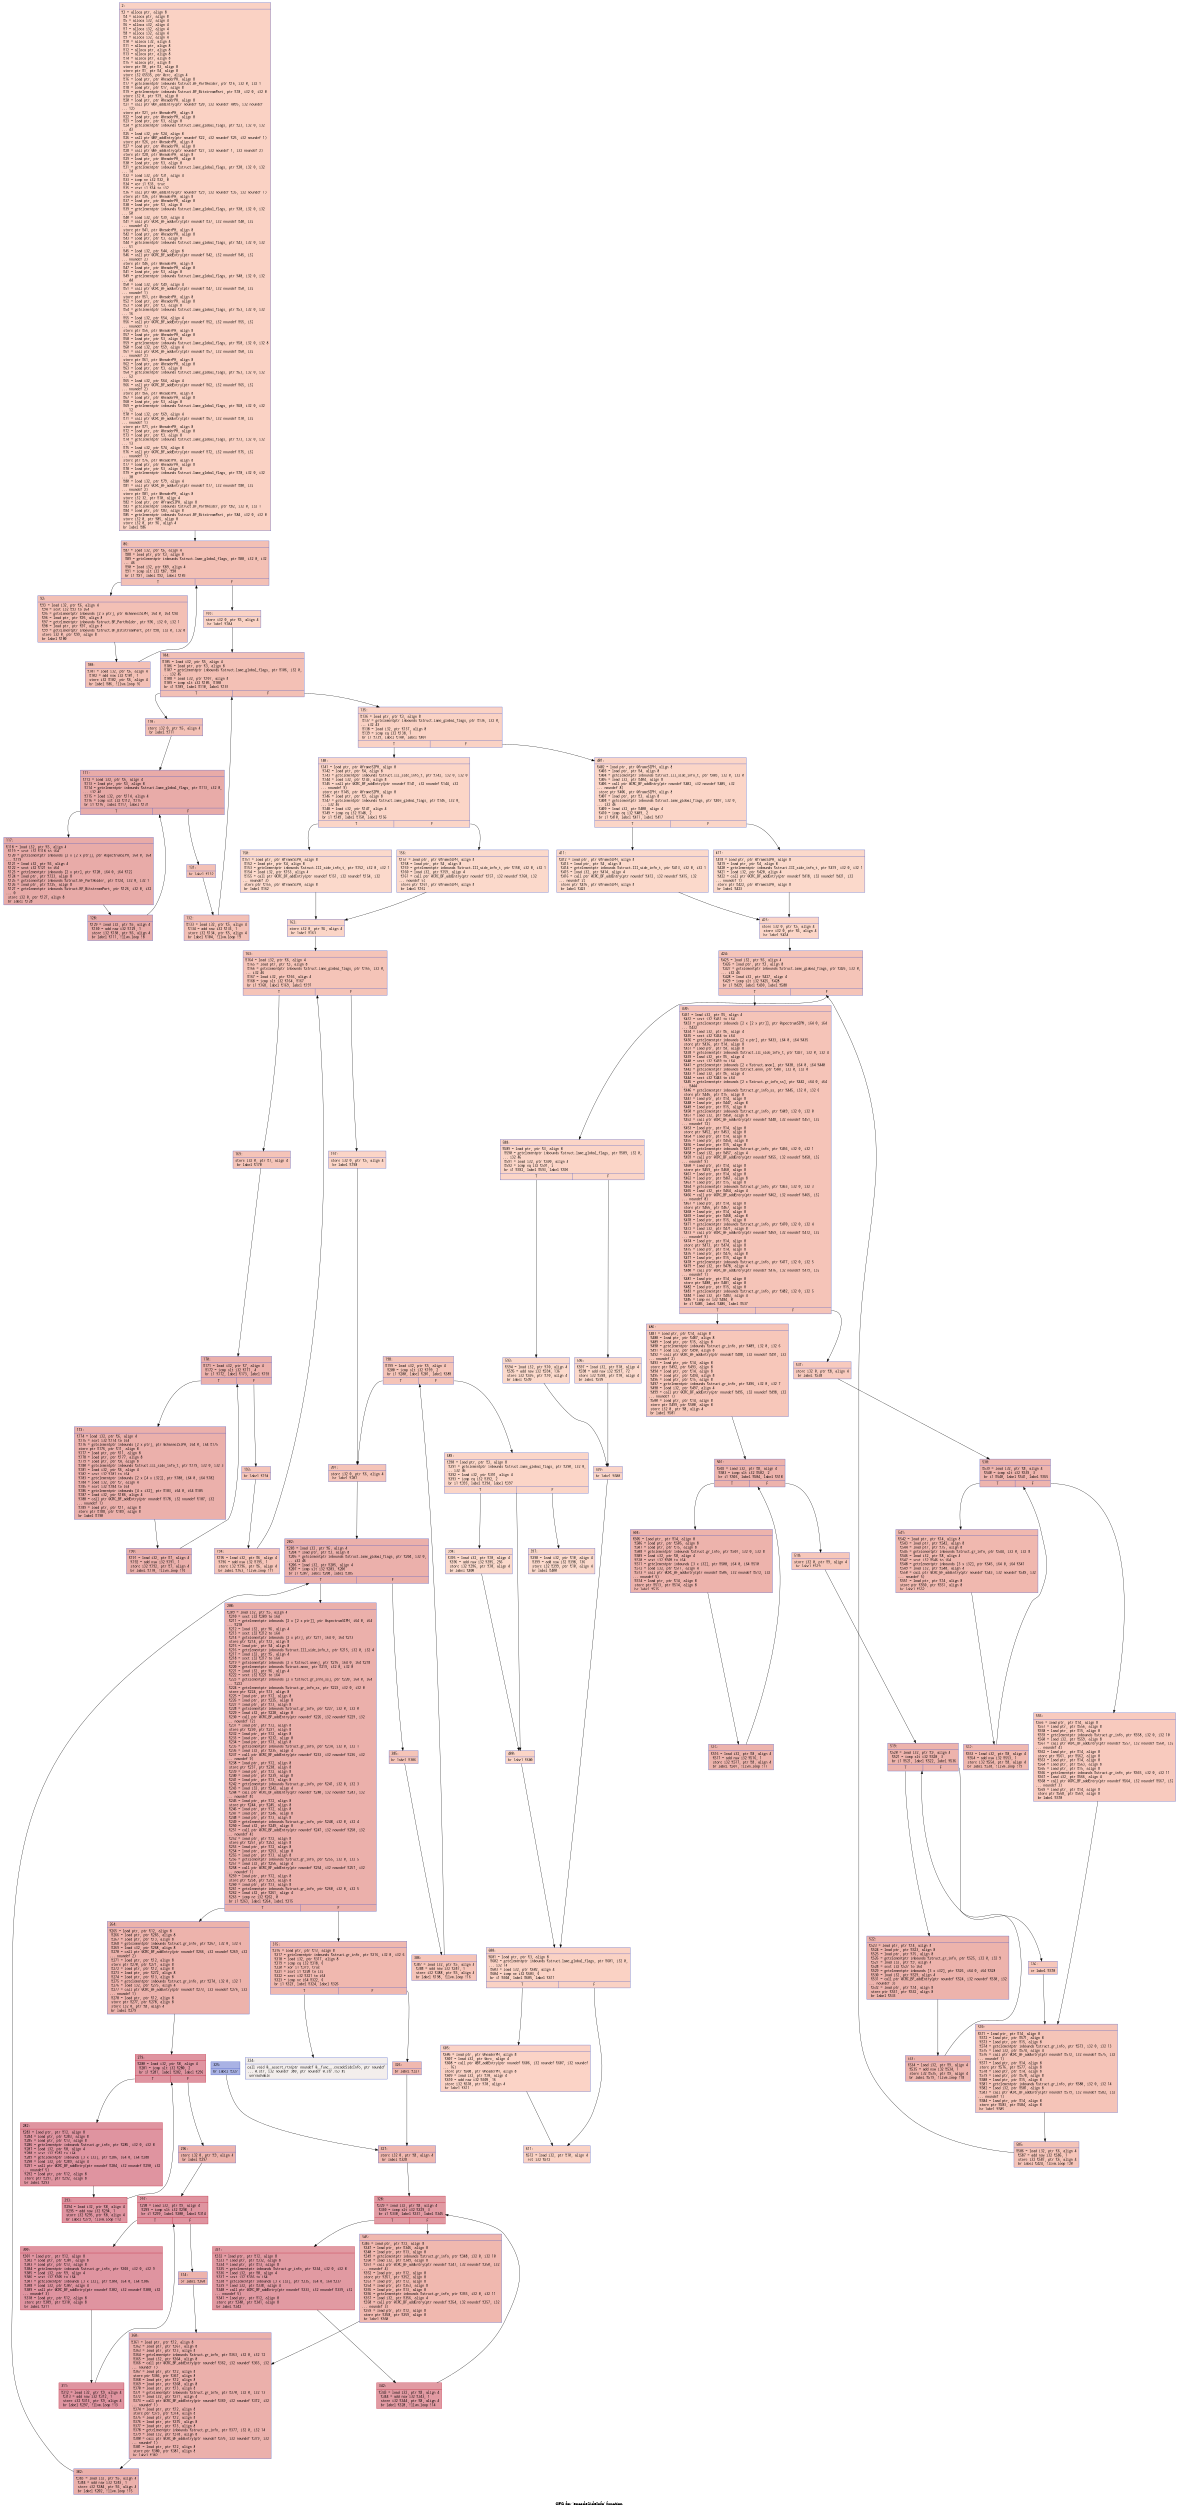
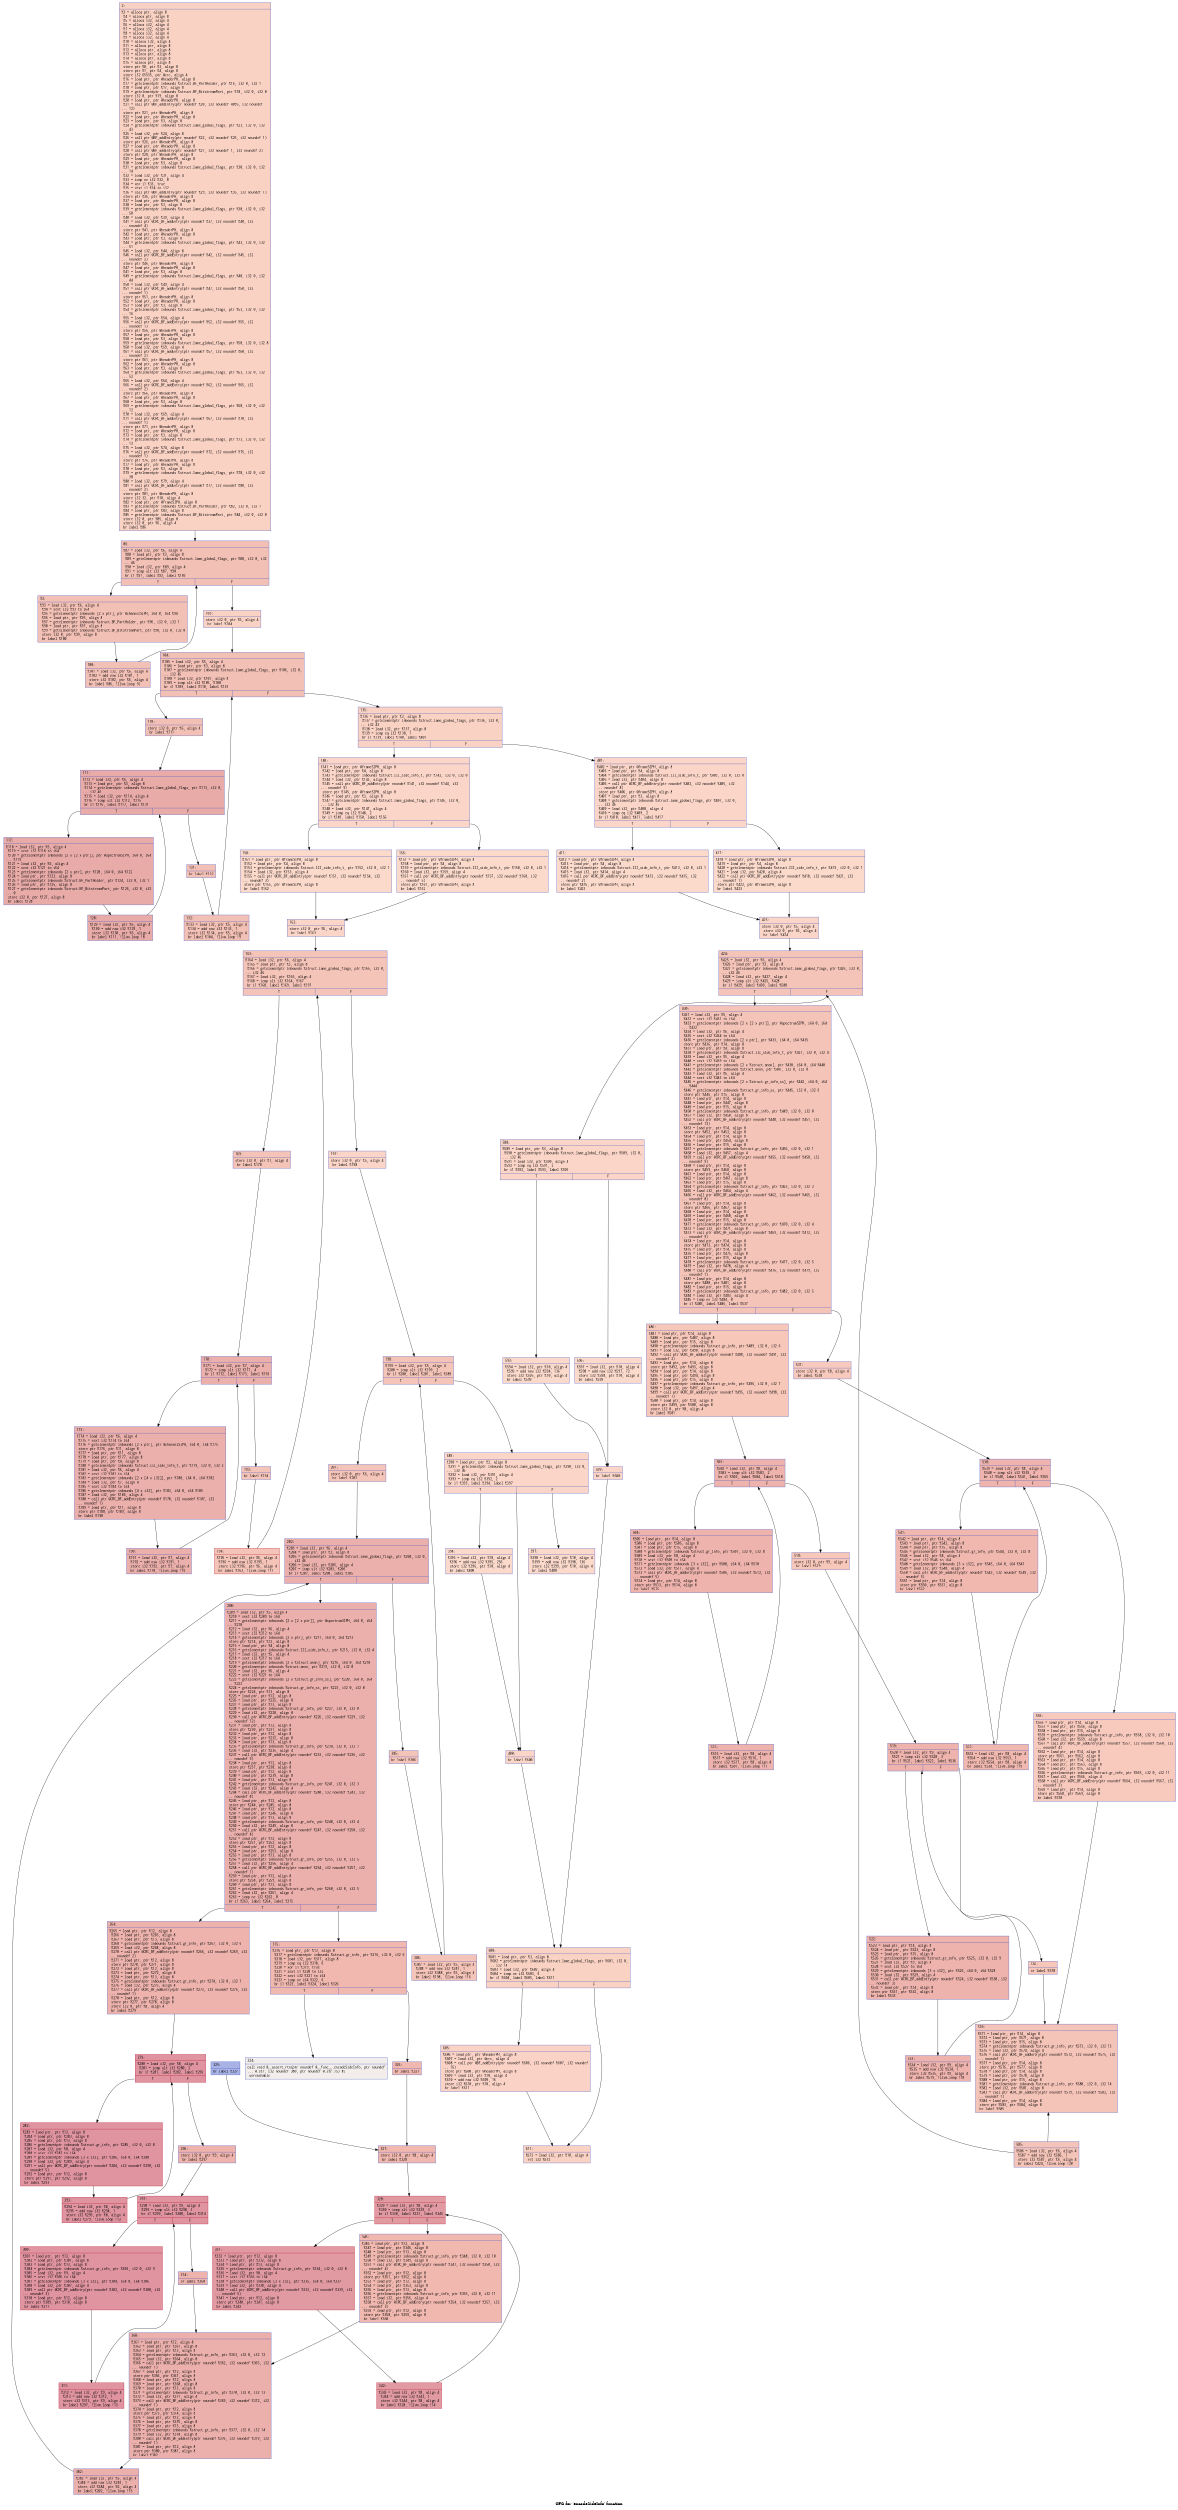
edge "197:" -> "201:": now "197:" -> "198:"
node "194:": color #3d50c3ff -> #b70d28ff
edge "570:" -> "585:": reversed
